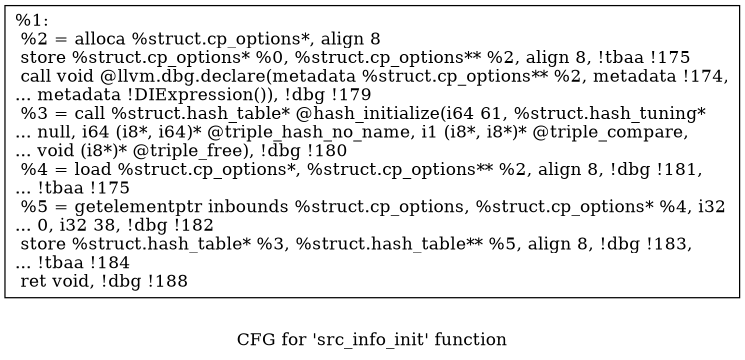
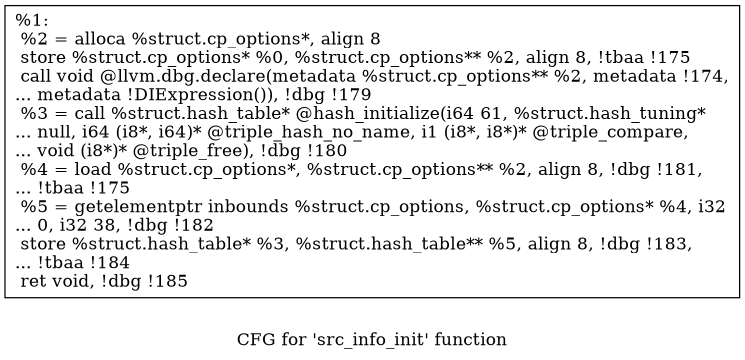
node "%1:": text "ret void, !dbg !188" -> "ret void, !dbg !185"
